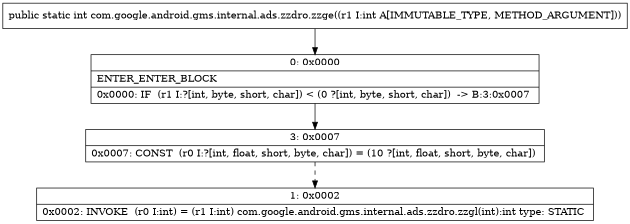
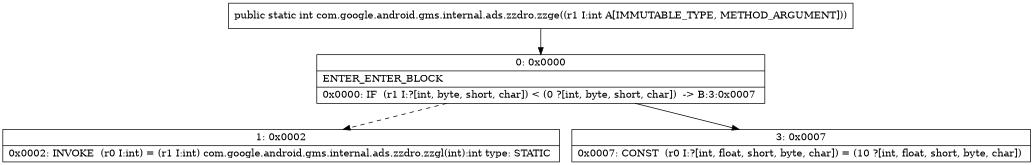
edge "3: 0x0007" -> "1: 0x0002": now "0: 0x0000" -> "1: 0x0002"
